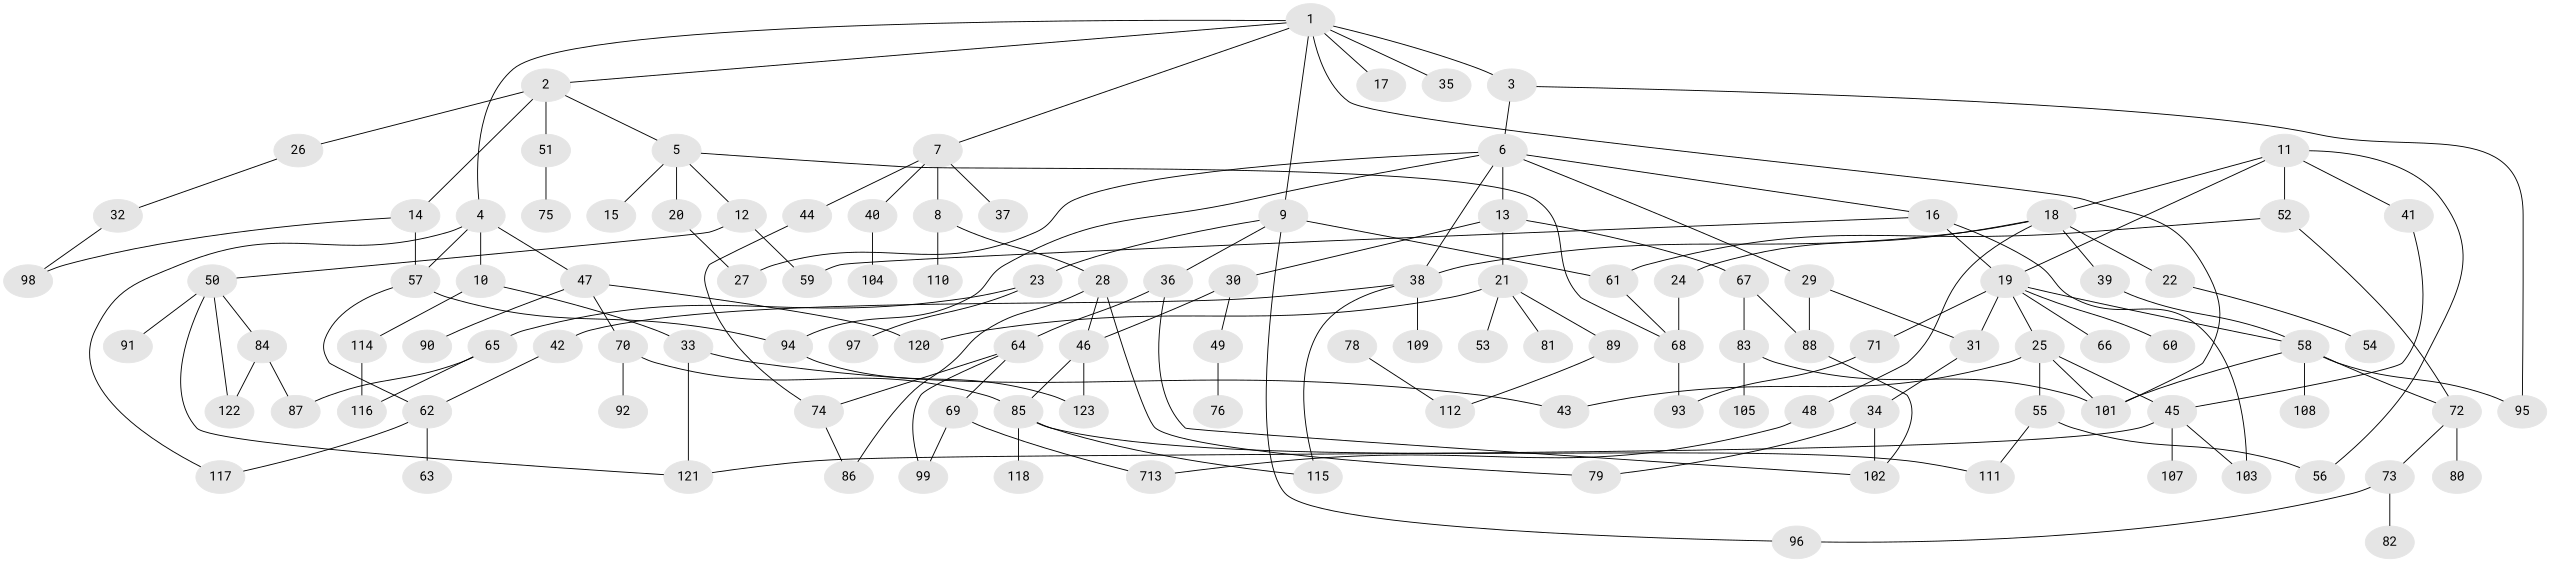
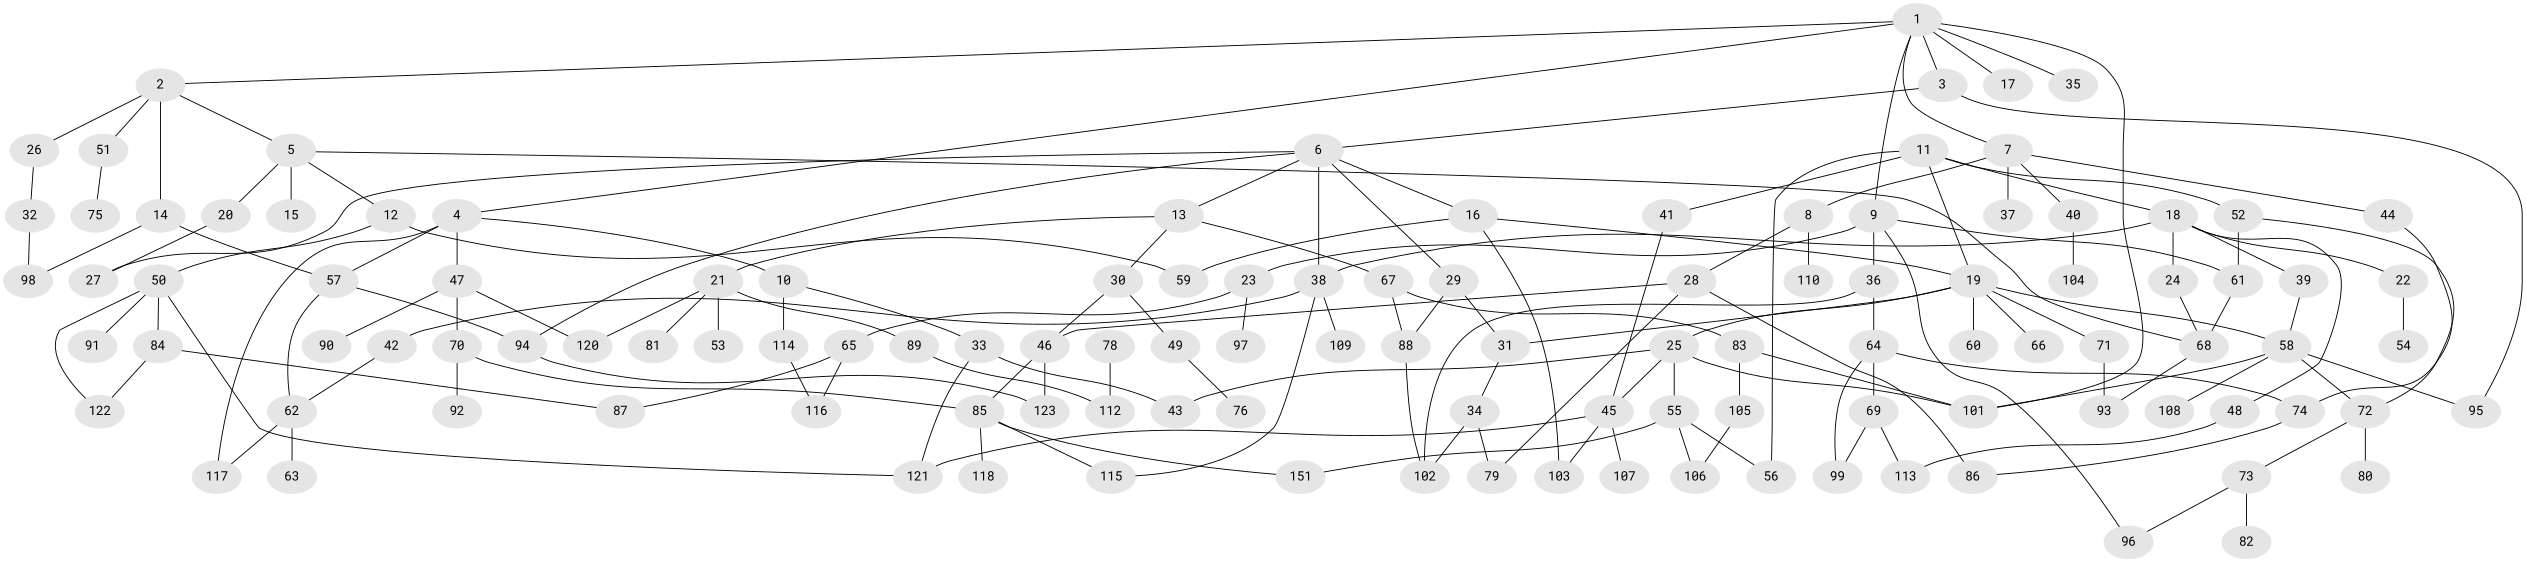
node "713": label "713" -> "113"
node "106": added
node "111": label "111" -> "151"
